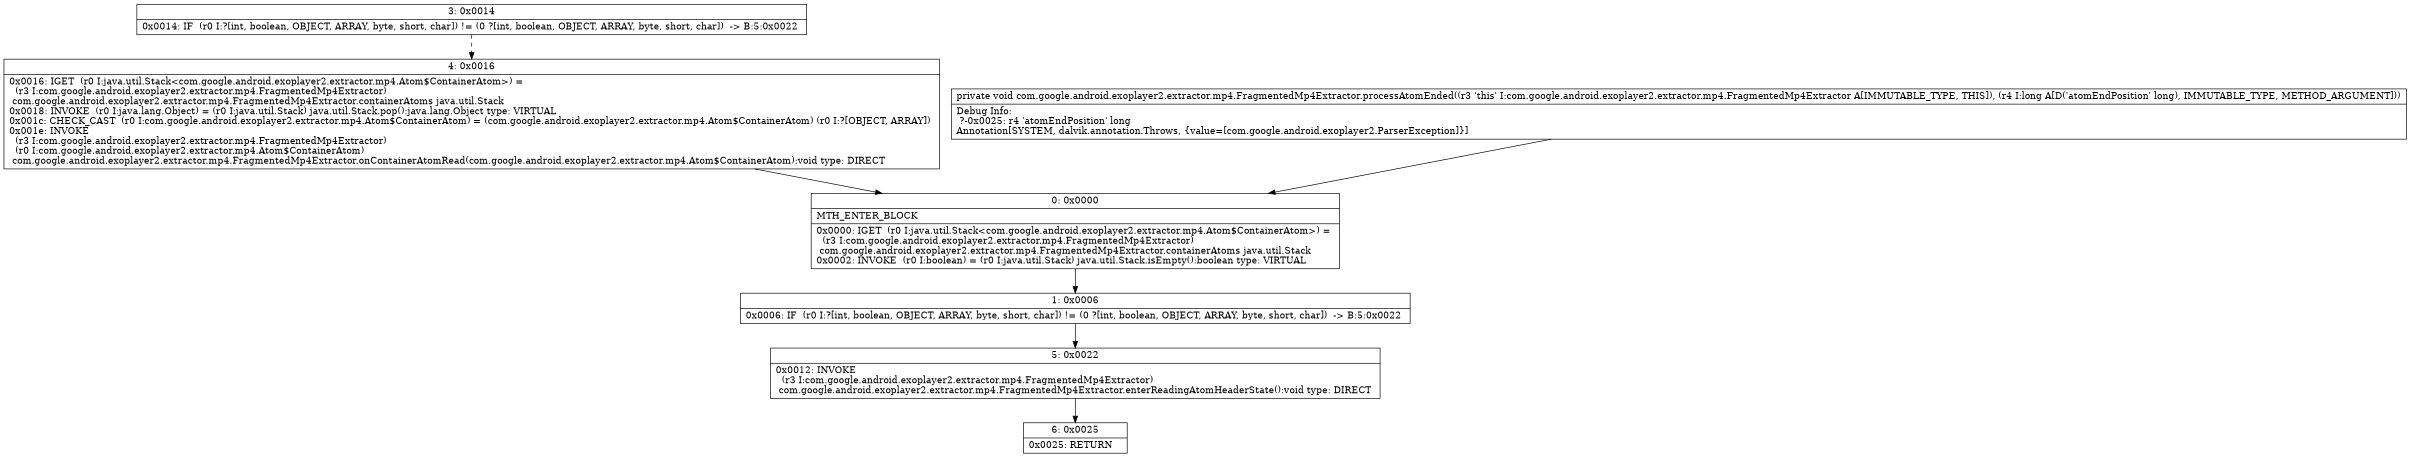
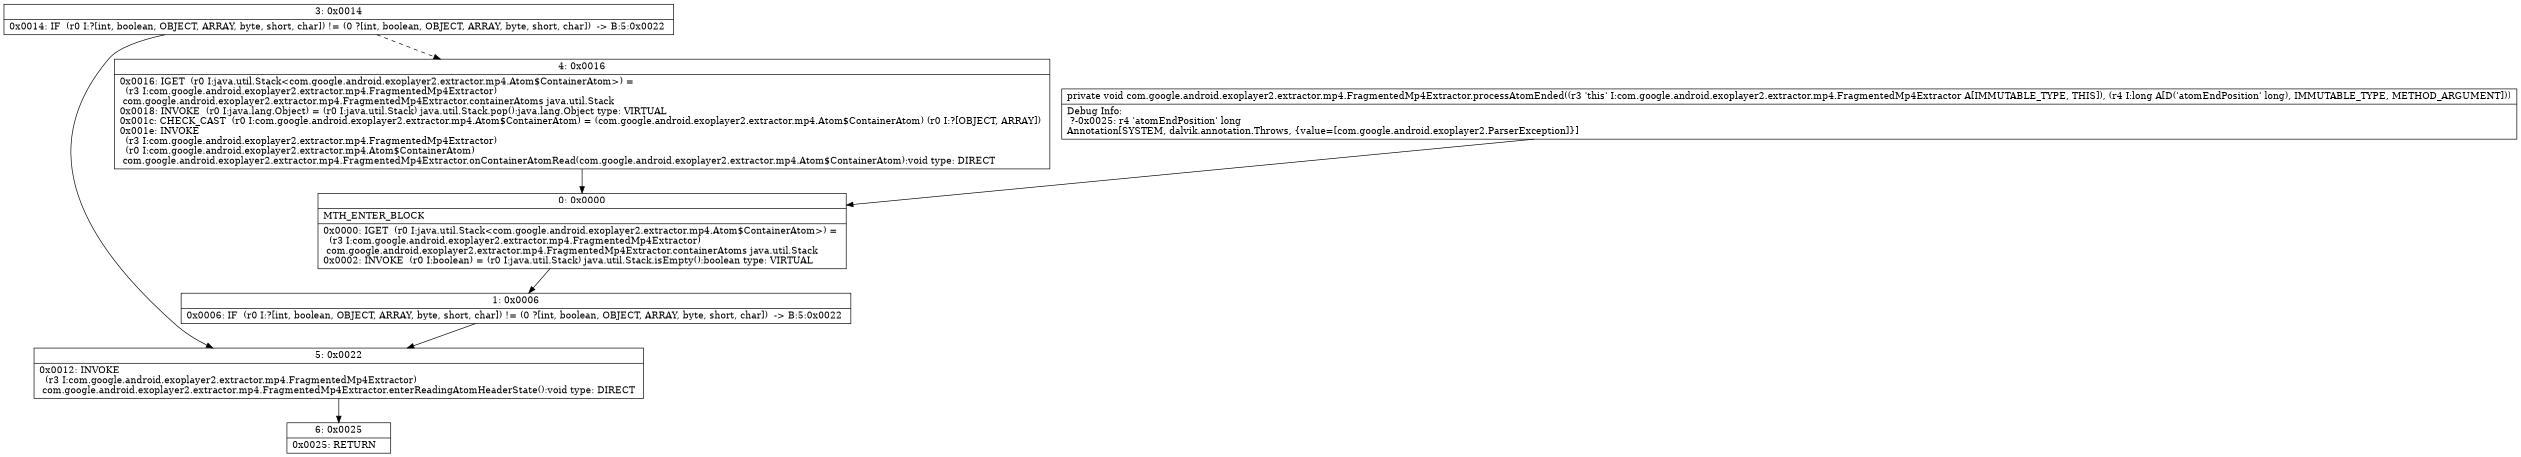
edge "3: 0x0014" -> "5: 0x0022": added
